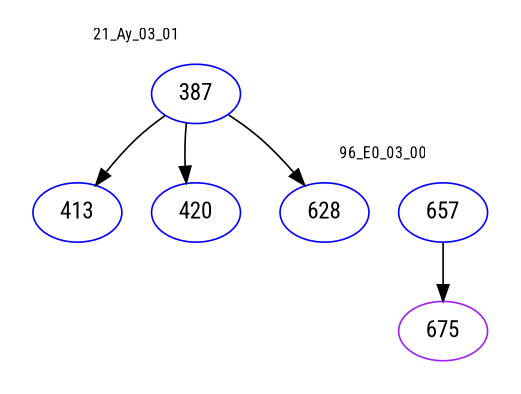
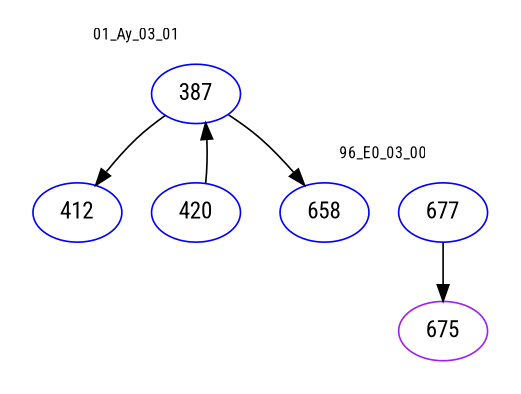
cluster "21_Ay_03_01": label "21_Ay_03_01" -> "01_Ay_03_01"
edge "387" -> "420": reversed
node "413": label "413" -> "412"
node "628": label "628" -> "658"
node "657": label "657" -> "677"
